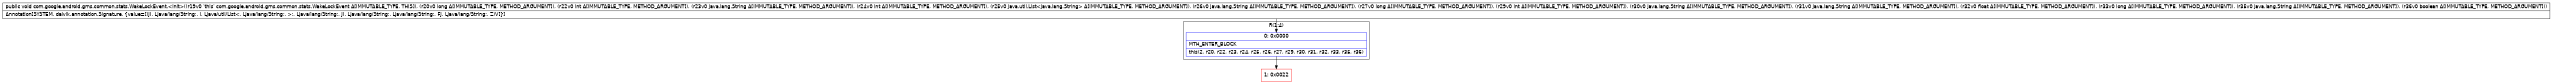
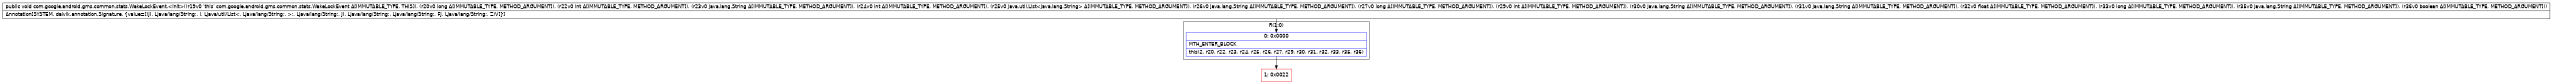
cluster "R(1:4)": label "R(1:4)" -> "R(1:0)"
